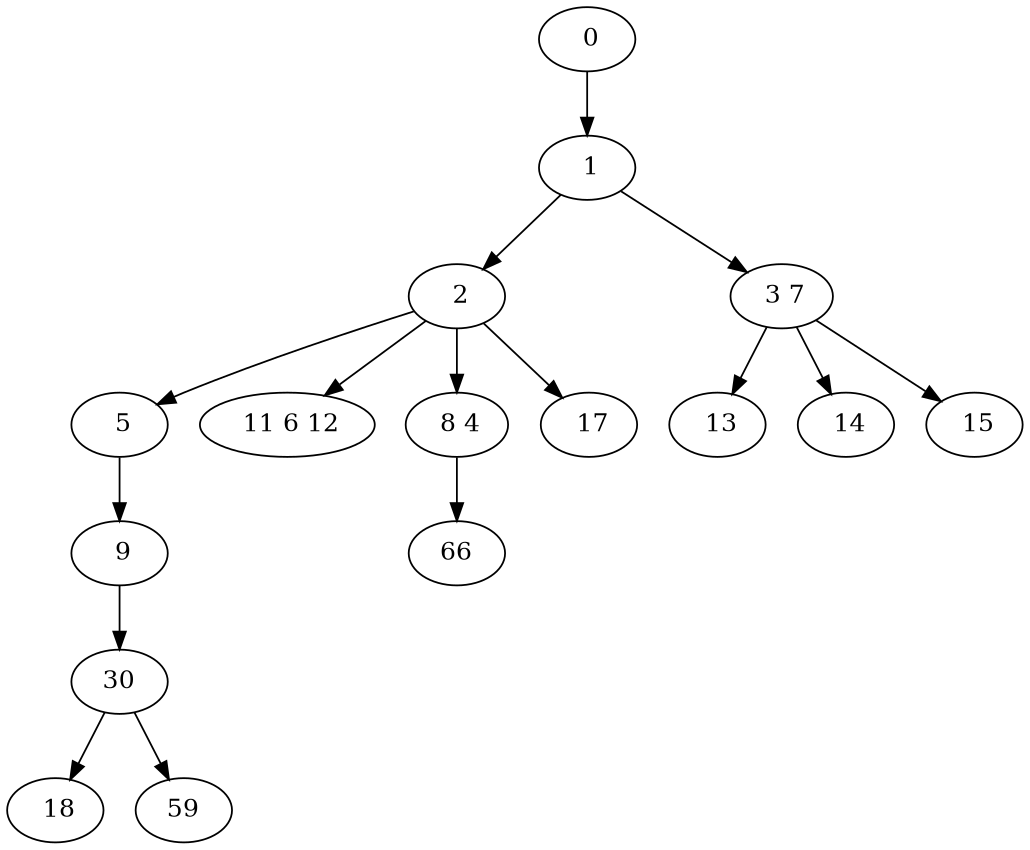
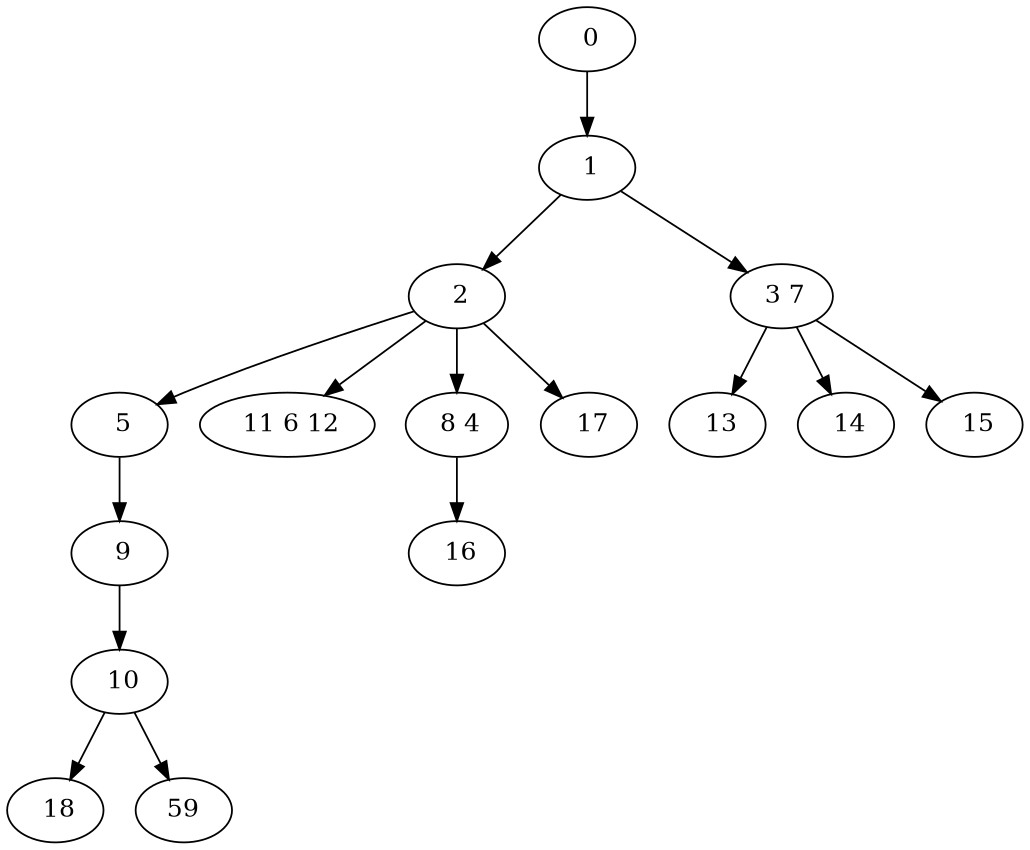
node "66": label "66" -> "16"
node "30": label "30" -> "10"
